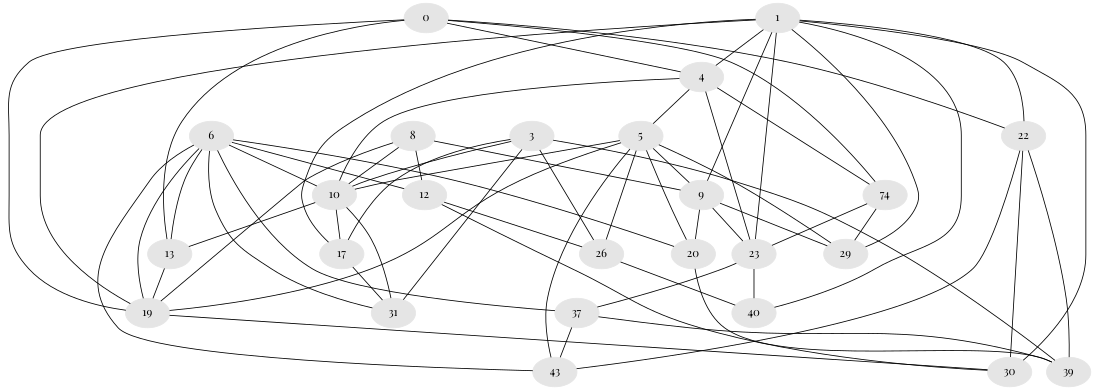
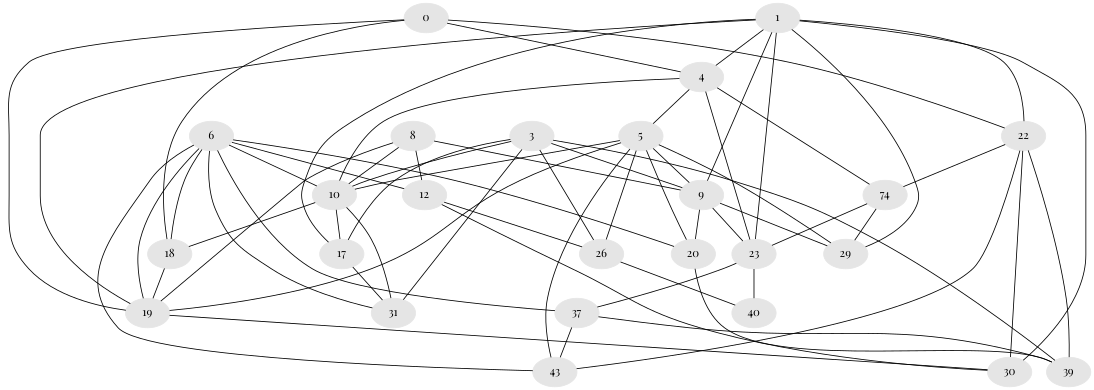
edge "0" -- "74": now "22" -- "74"
edge "3" -- "9": added
edge "1" -- "40": removed
node "13": label "13" -> "18"
